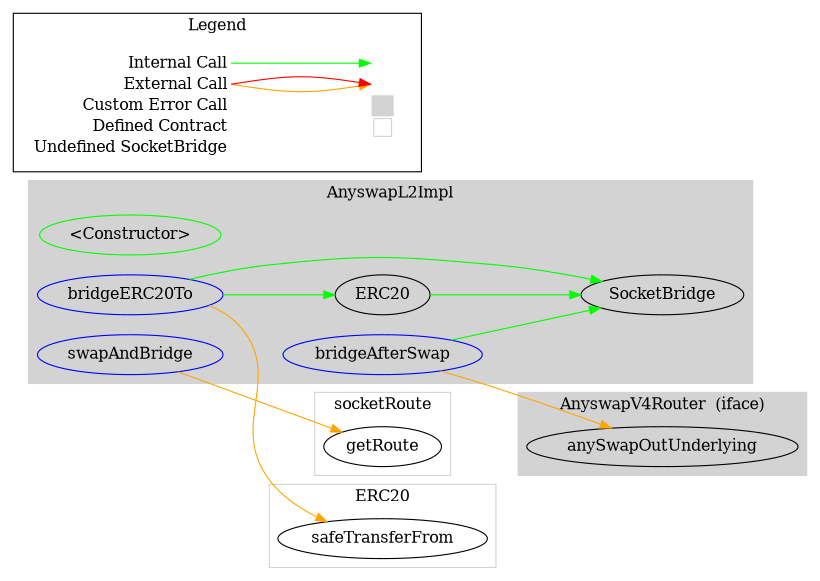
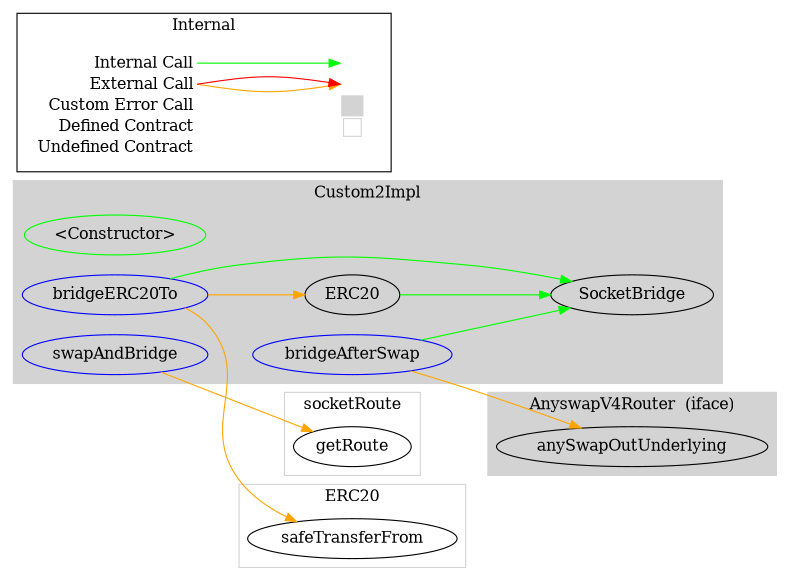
cluster "Legend": label "Legend" -> "Internal"
node "Internal Call": text "Undefined SocketBridge" -> "Undefined Contract"
cluster "AnyswapL2Impl": label "AnyswapL2Impl" -> "Custom2Impl"
edge "bridgeERC20To" -> "ERC20": color green -> orange
